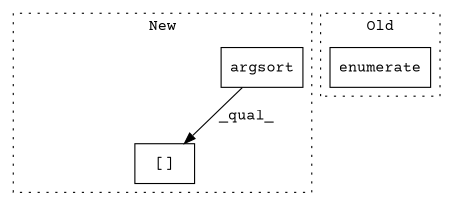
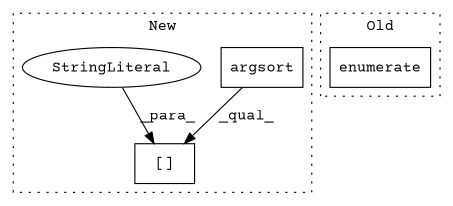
node "StringLiteral": added
